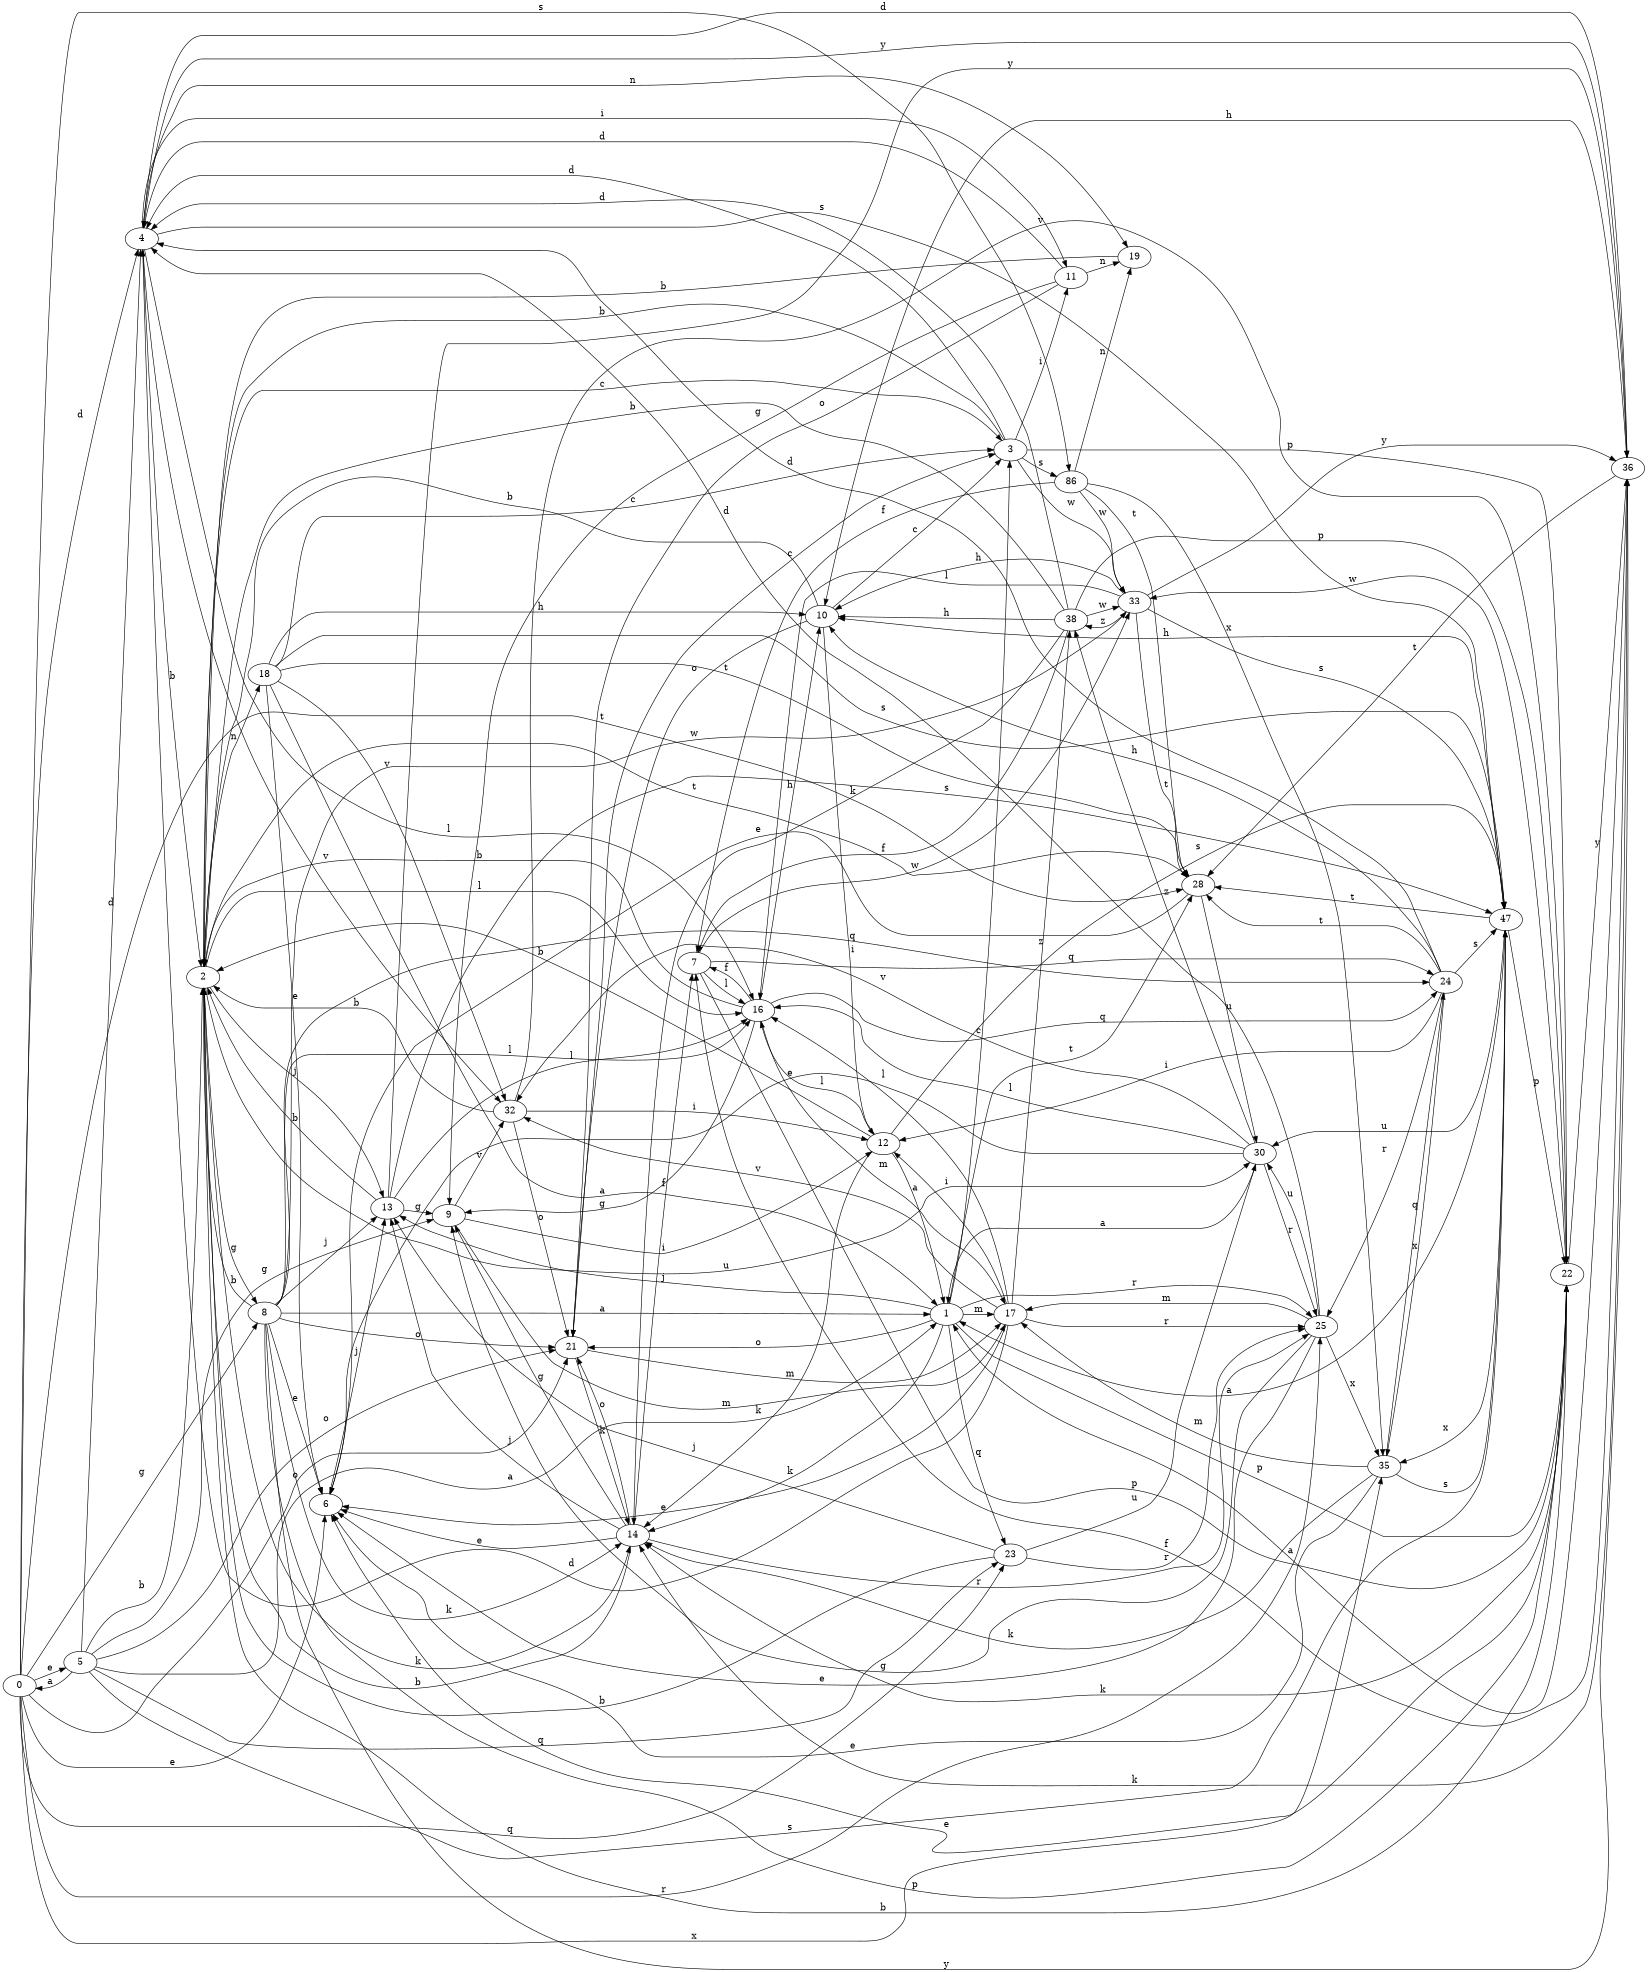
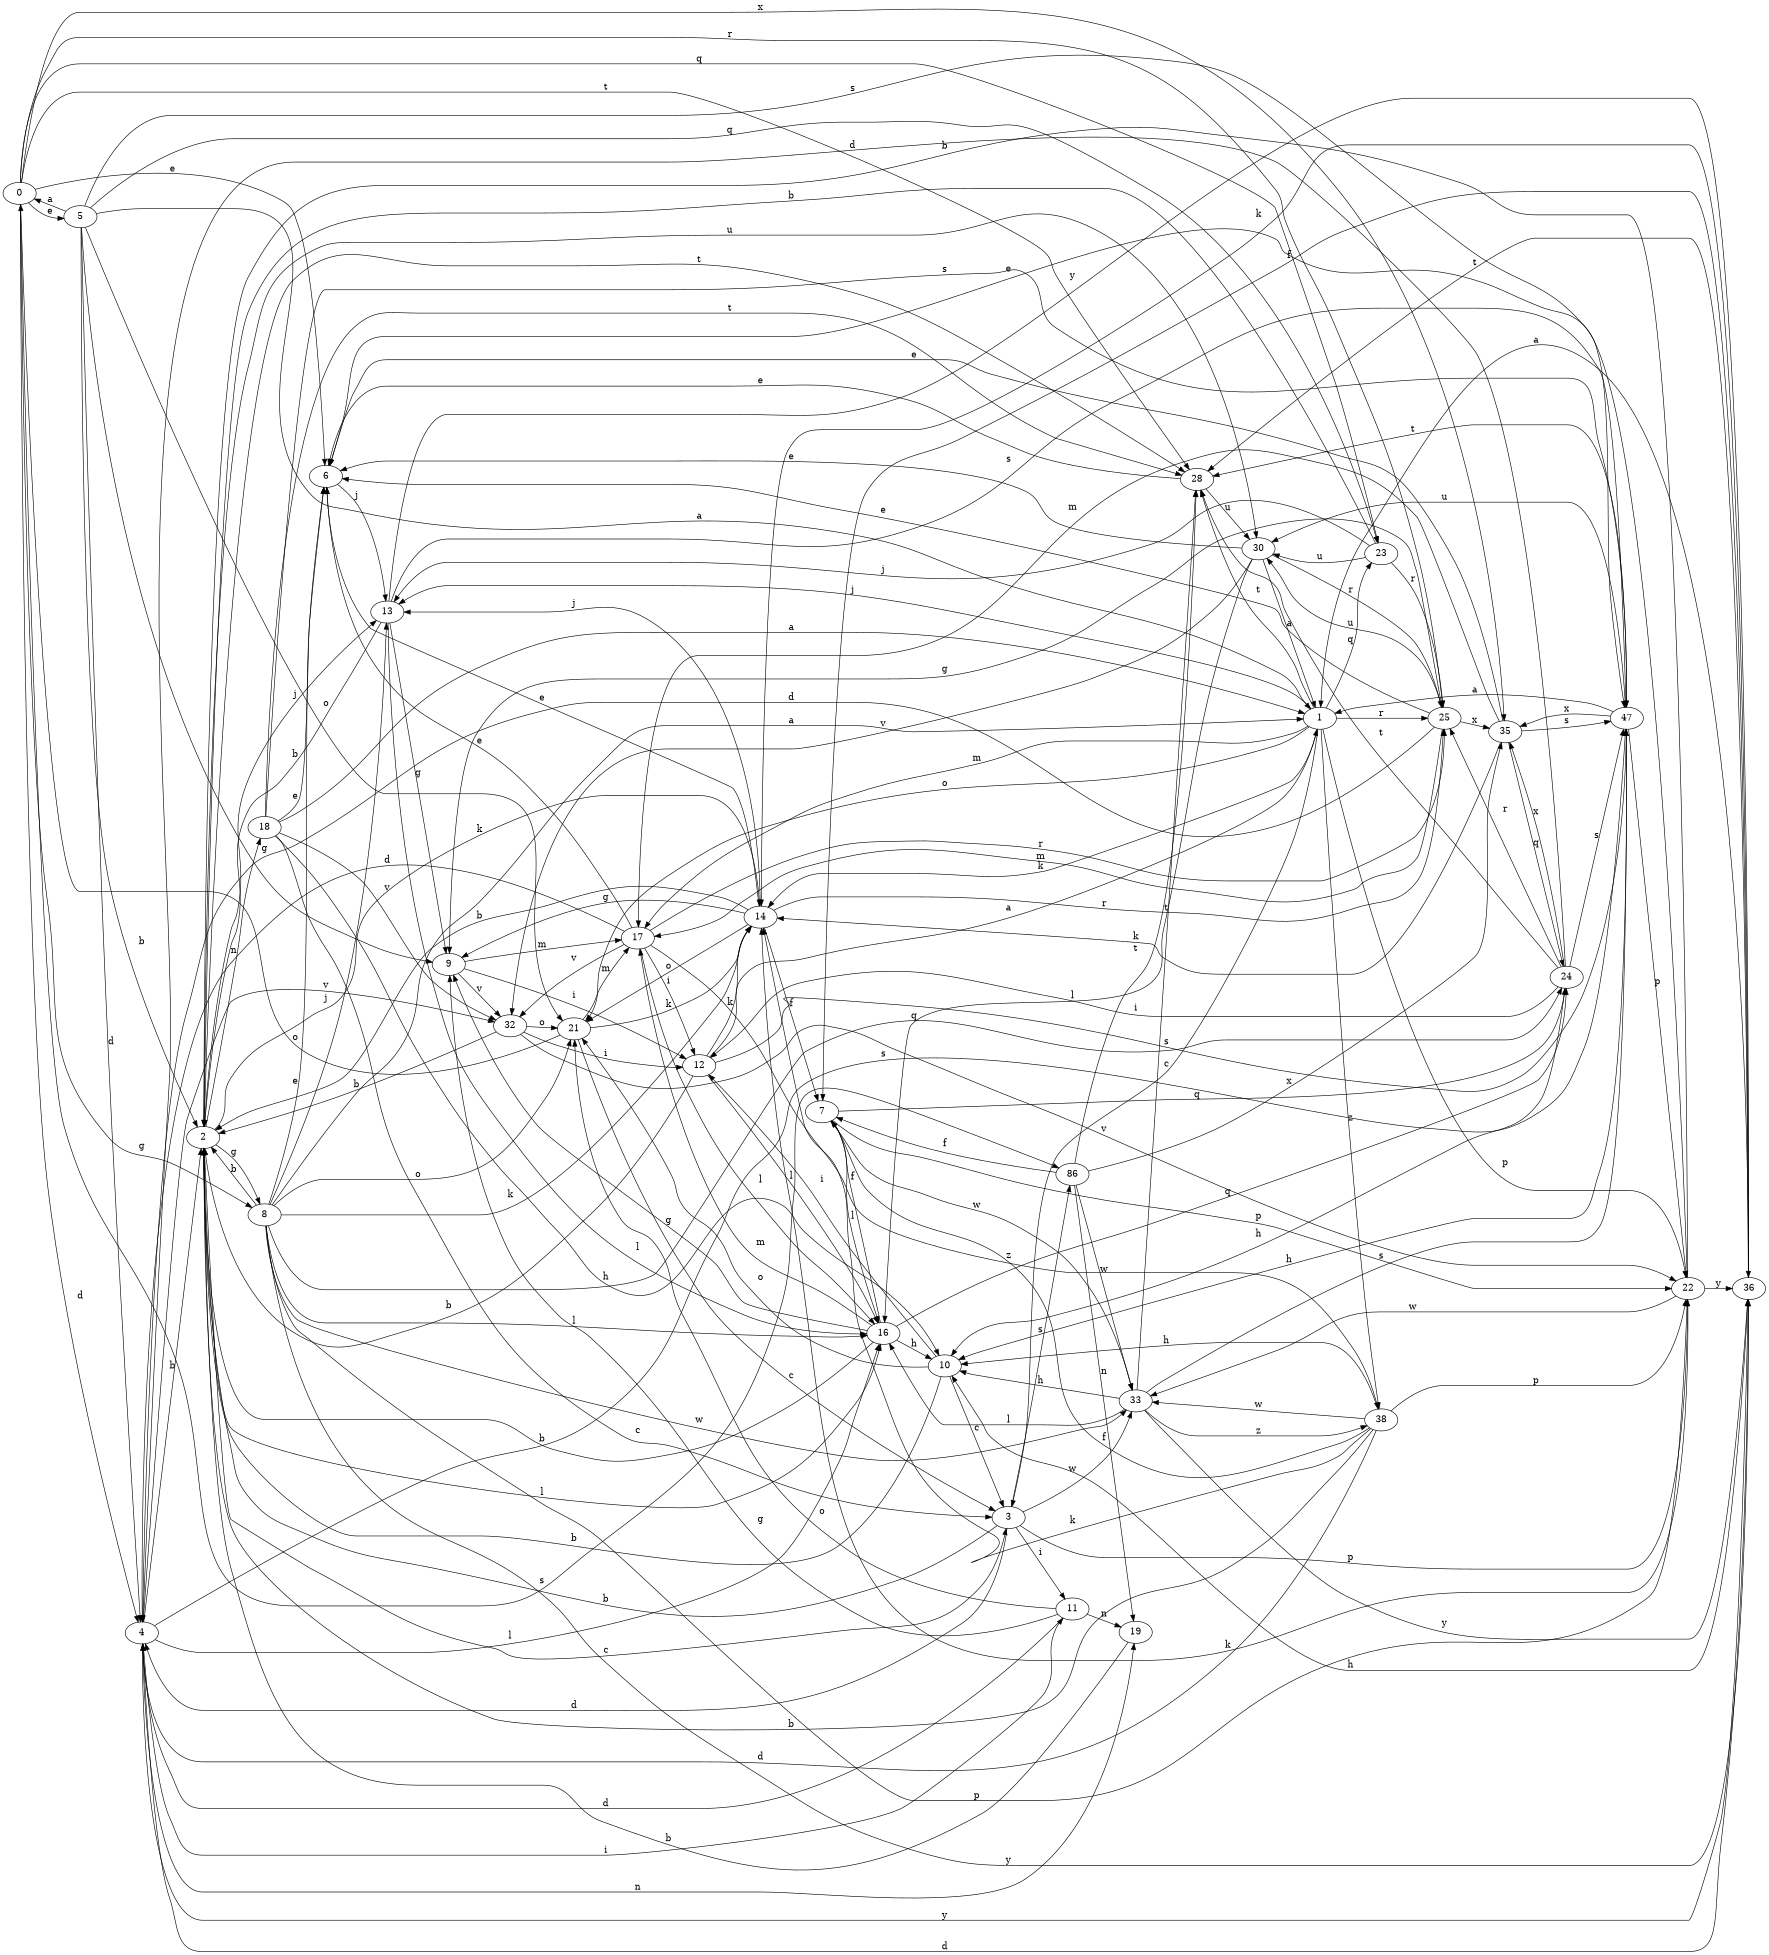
edge "30" -> "38": now "1" -> "38"
edge "0" -> "21": reversed
